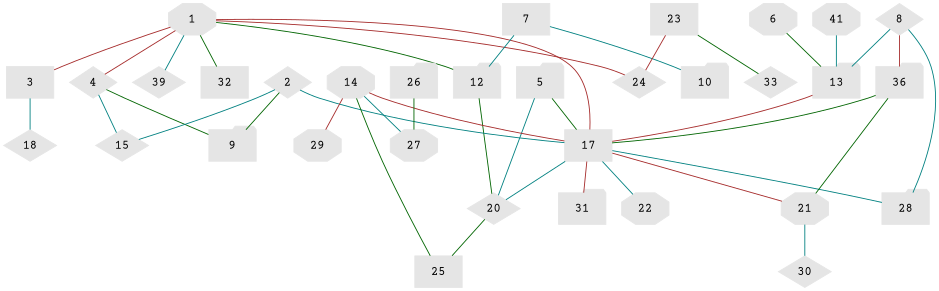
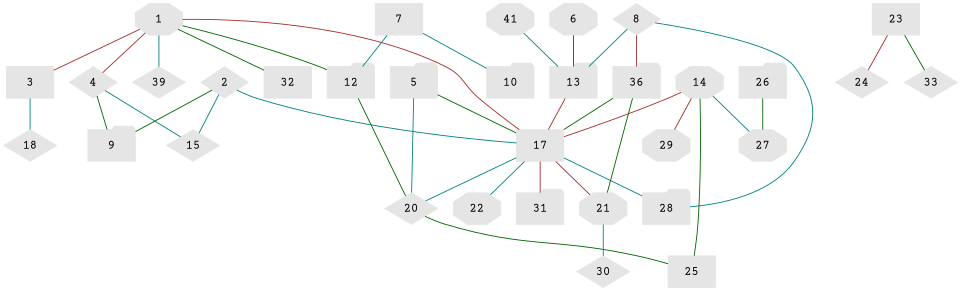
edge "1" -- "24": removed
